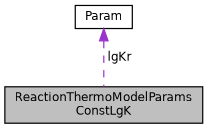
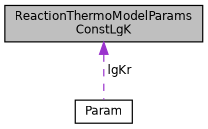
edge "ReactionThermoModelParams ConstLgK" -> "Param": reversed
